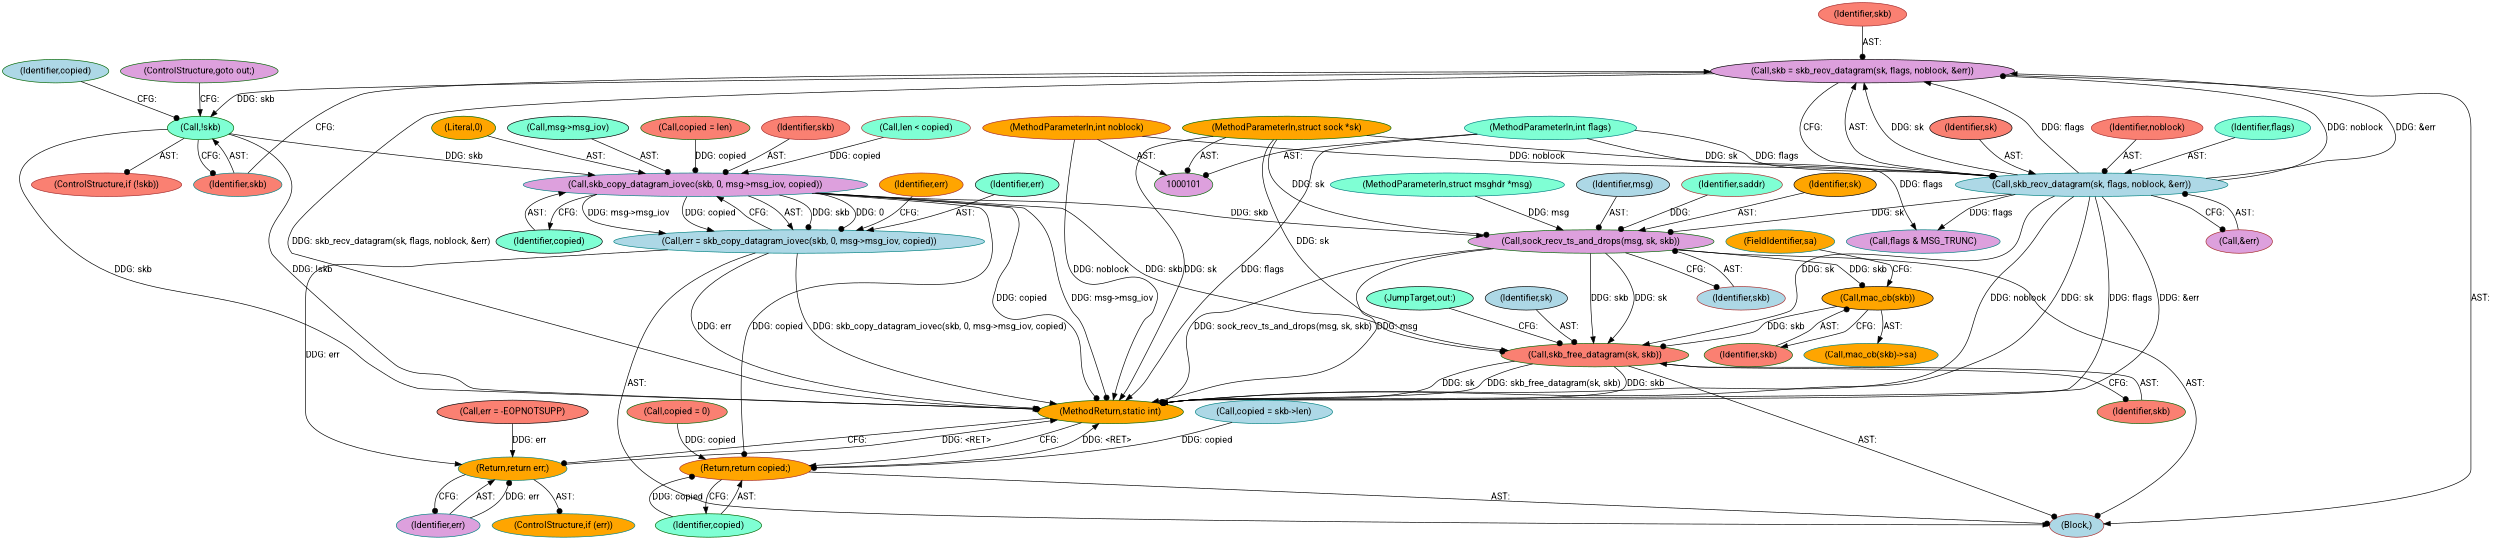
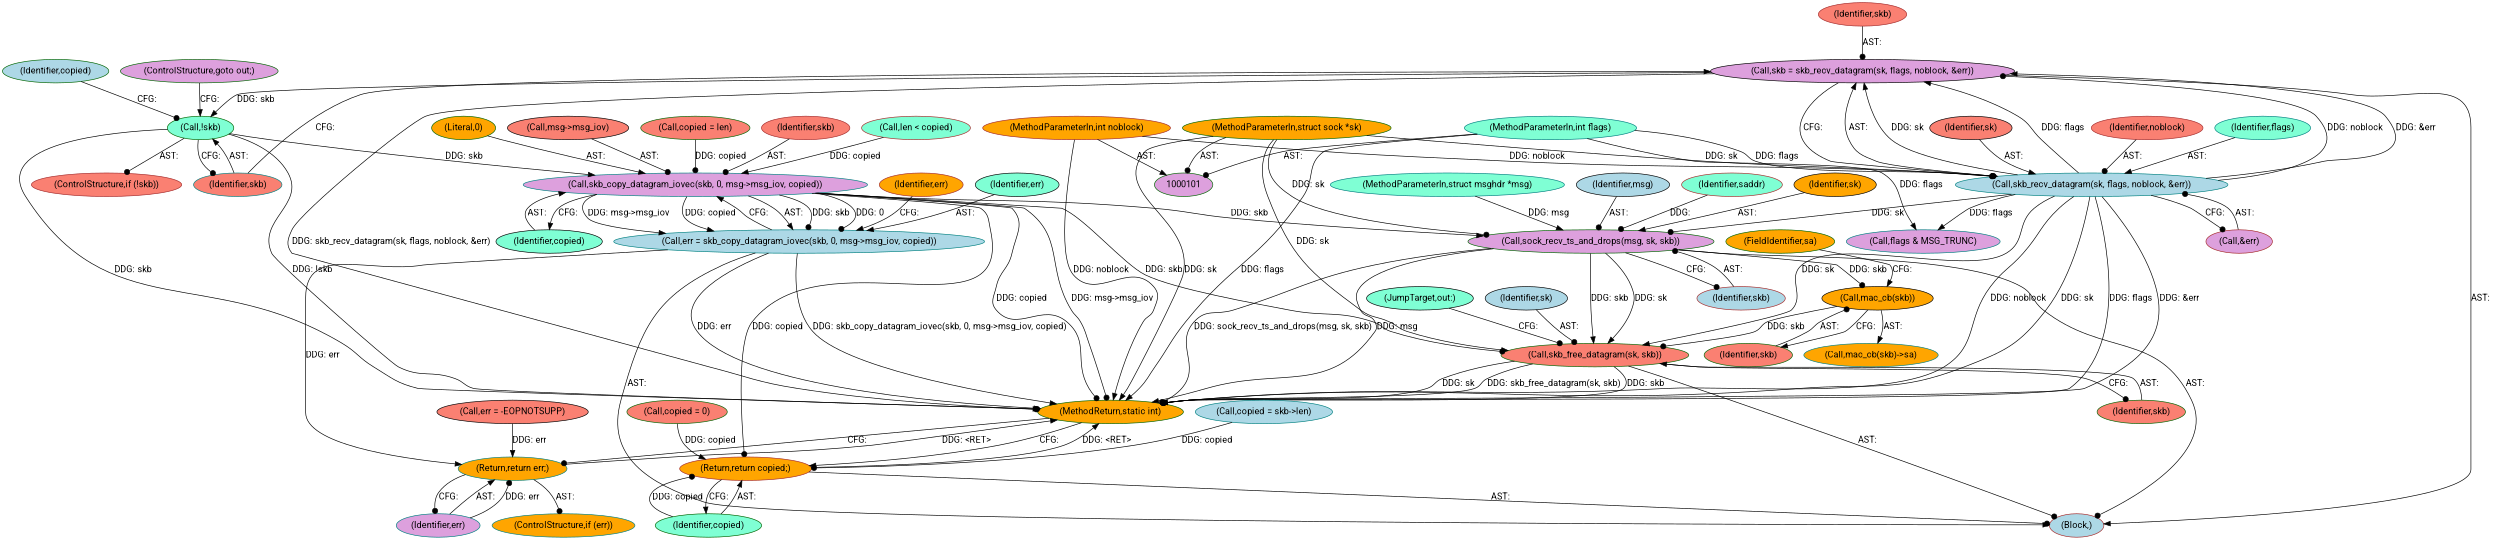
node "(Call,msg->msg_iov)": fillcolor aquamarine -> salmon
node "(FieldIdentifier,sa)": color teal -> darkgreen
